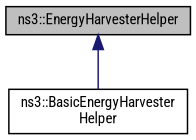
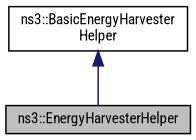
edge "ns3::BasicEnergyHarvester Helper" -> "ns3::EnergyHarvesterHelper": reversed
